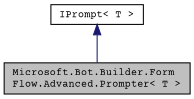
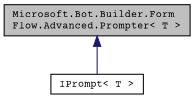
edge "Microsoft.Bot.Builder.Form Flow.Advanced.Prompter< T >" -> "IPrompt< T >": reversed
